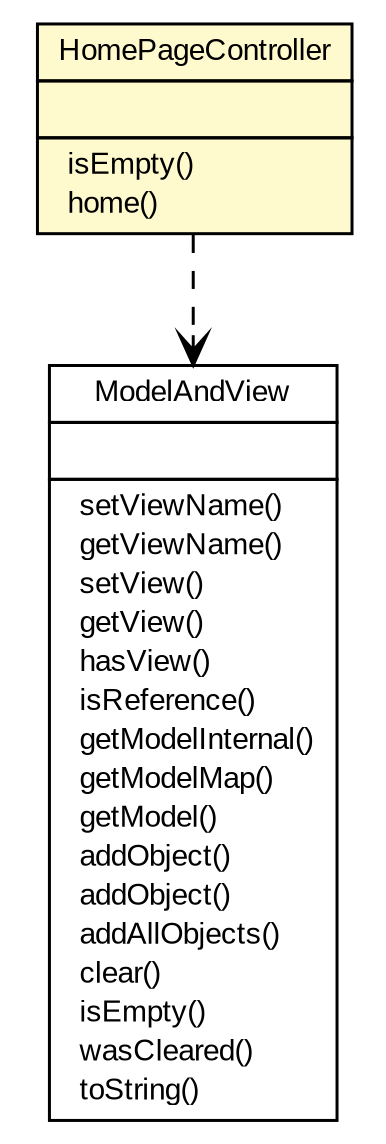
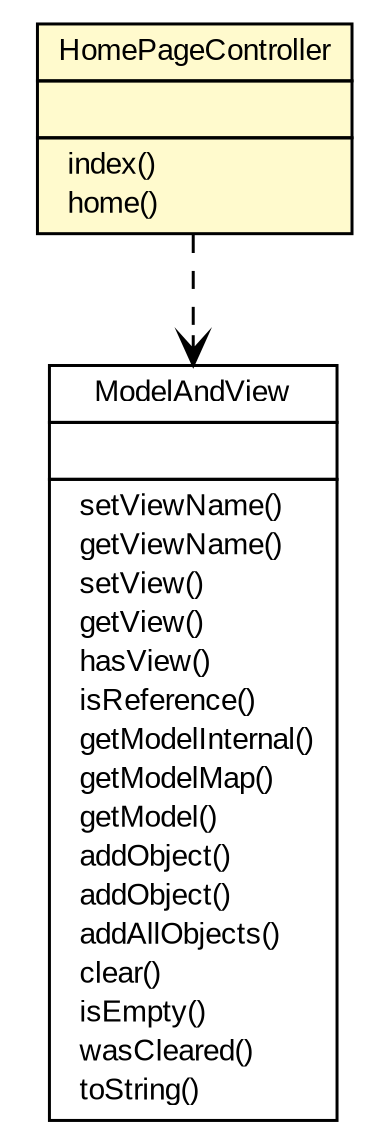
node "HomePageController": text "isEmpty()" -> "index()"
